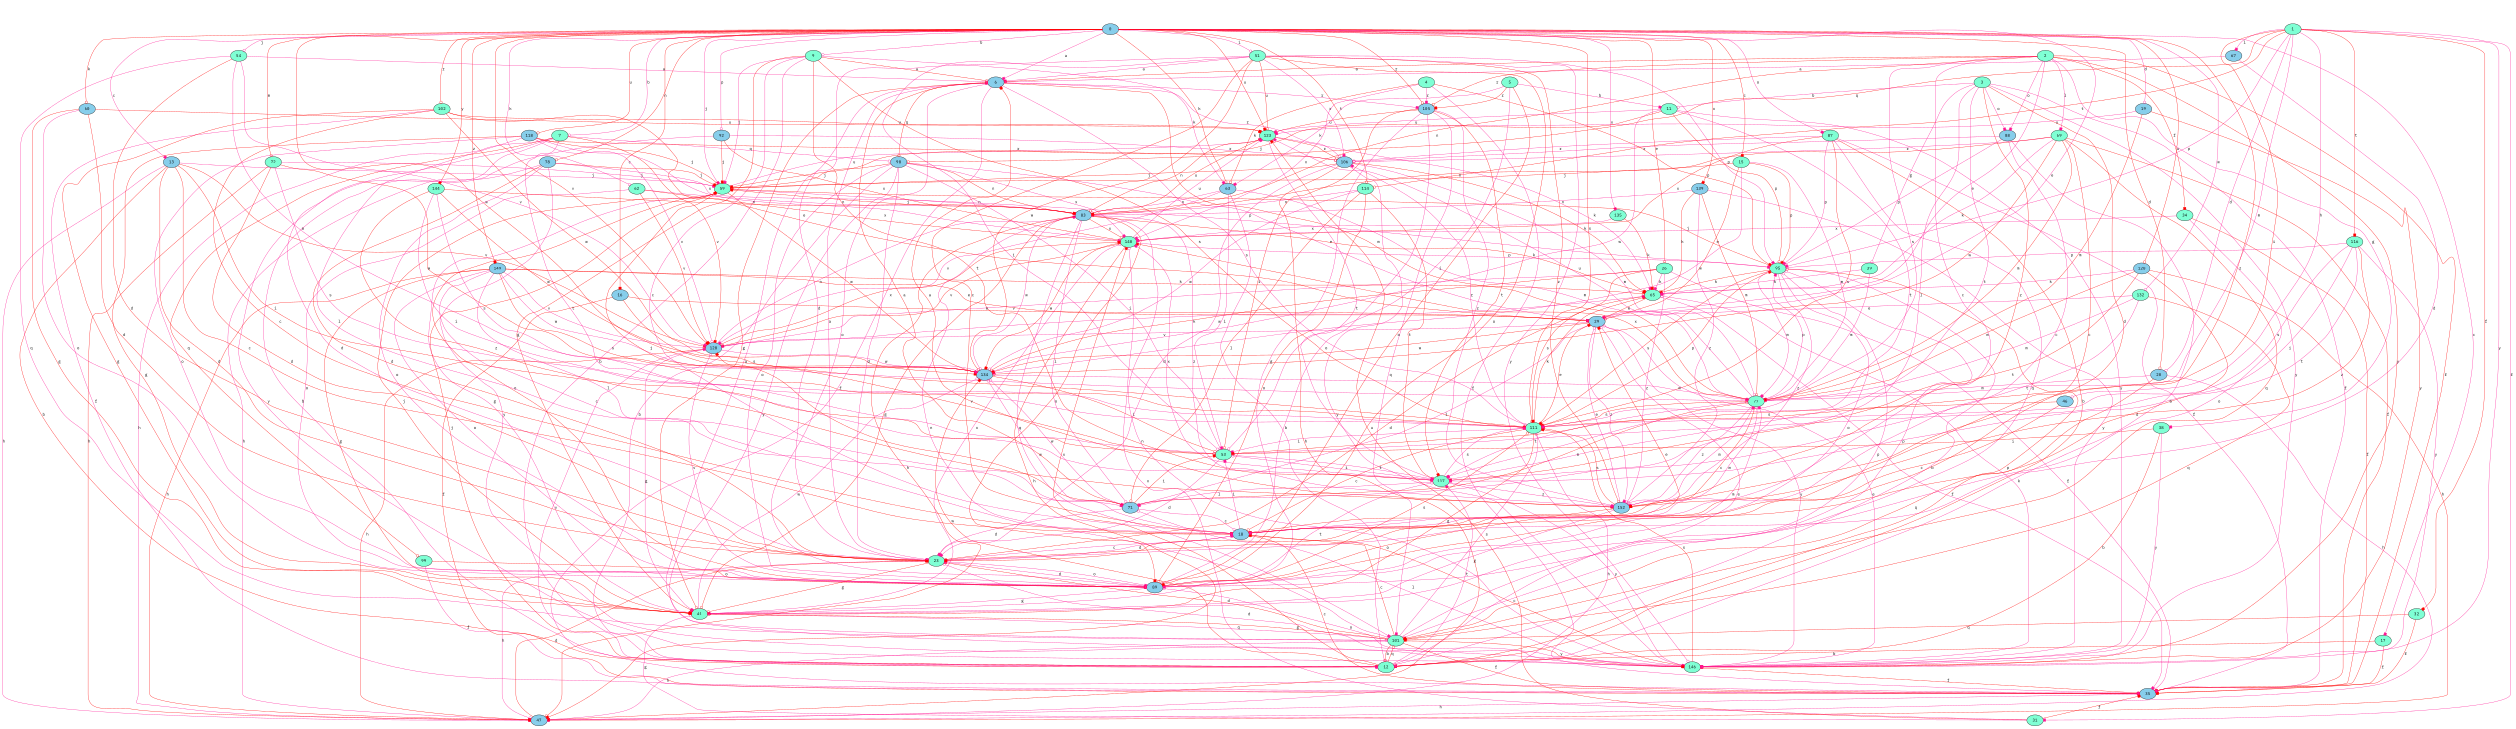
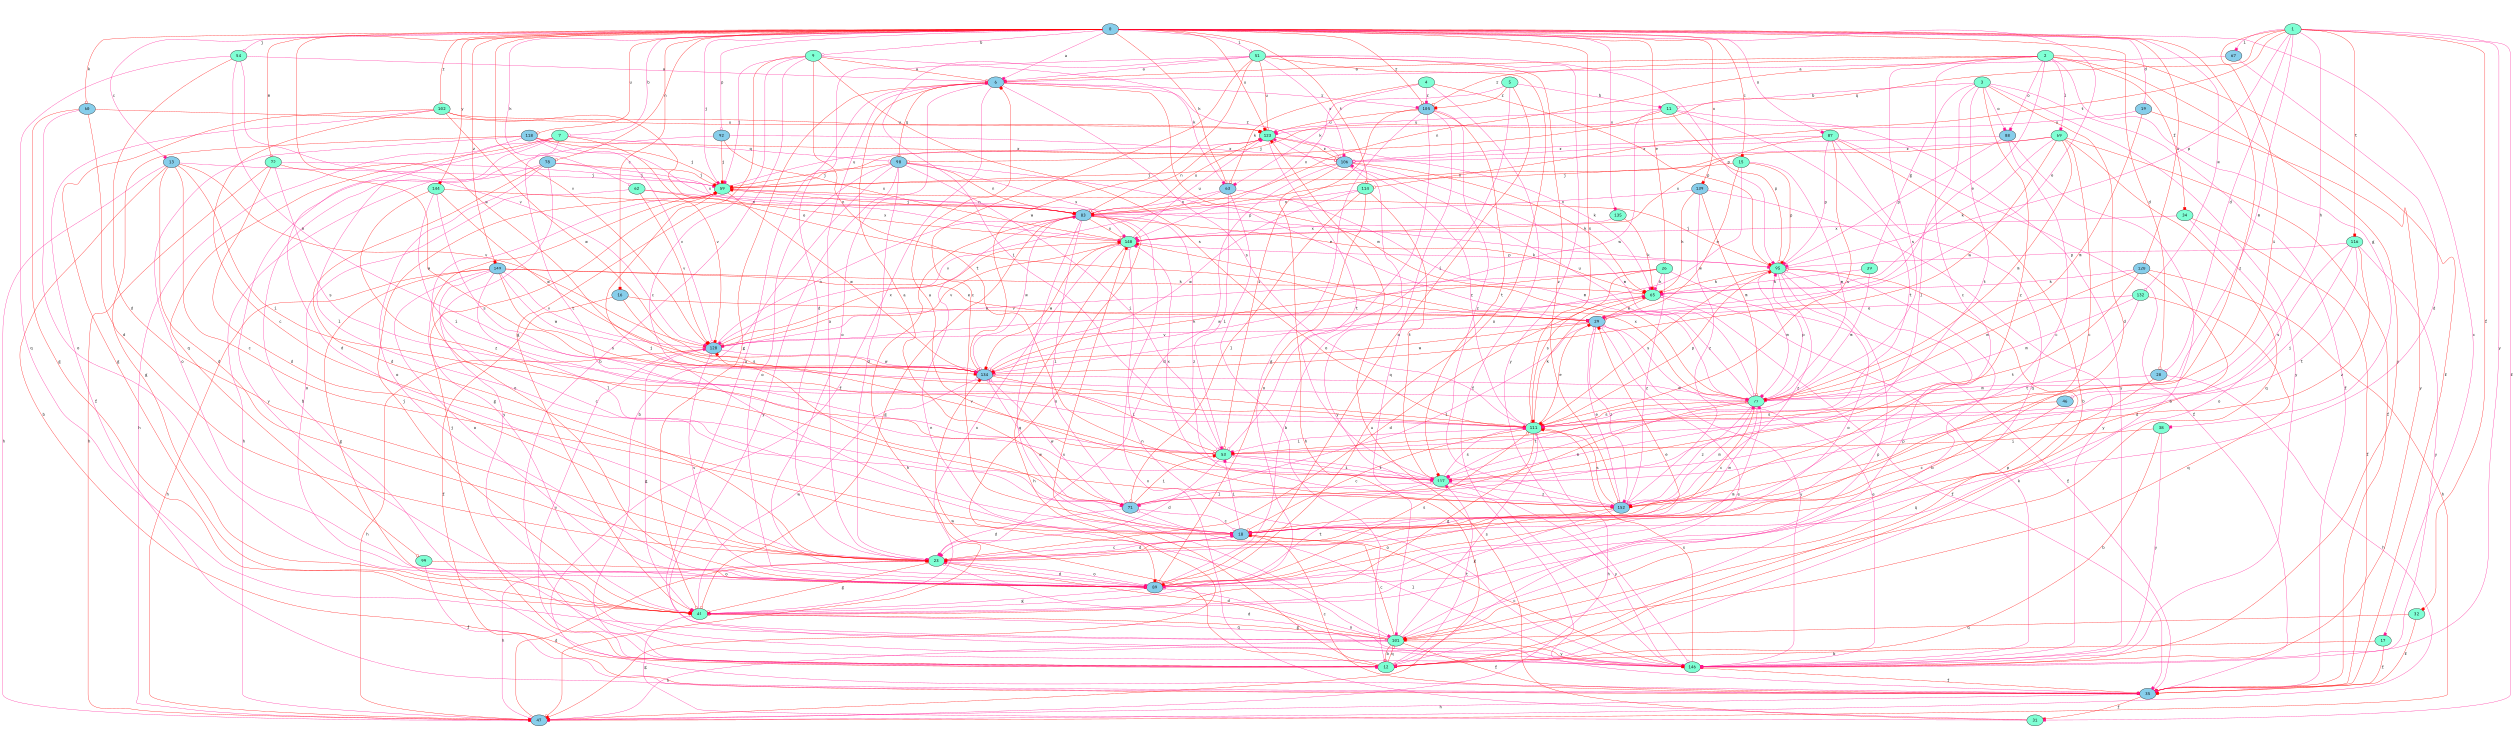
edge "31" -> "35": reversed
